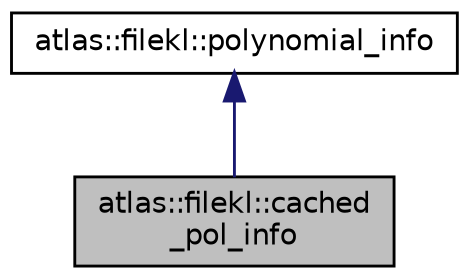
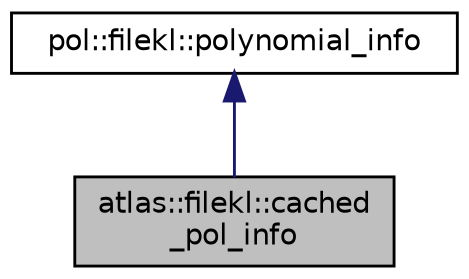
node "atlas::filekl::polynomial_info": label "atlas::filekl::polynomial_info" -> "pol::filekl::polynomial_info"
